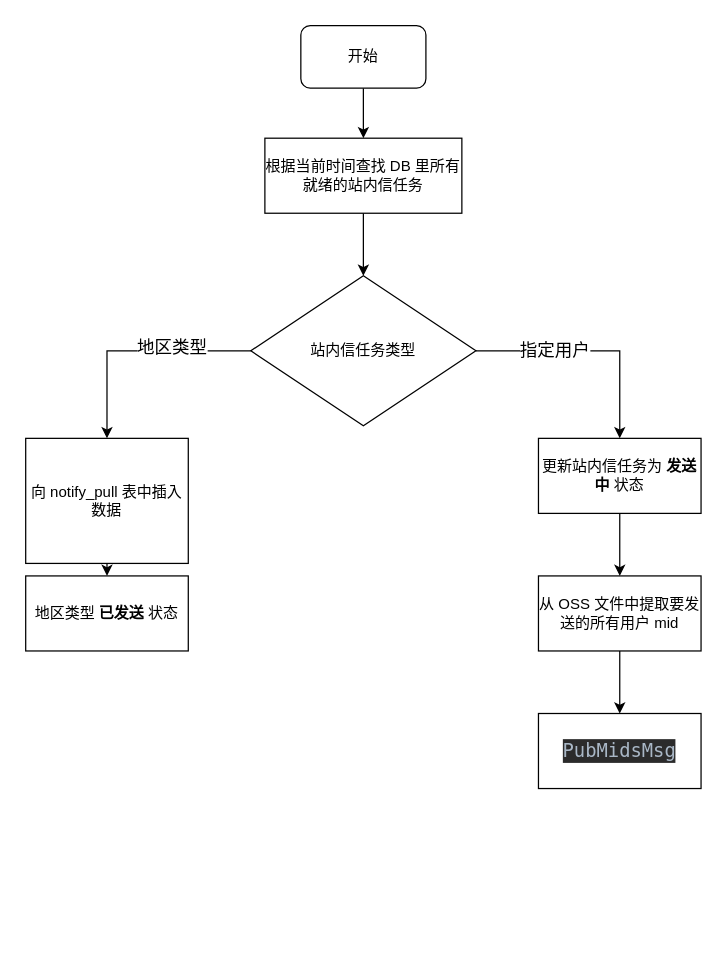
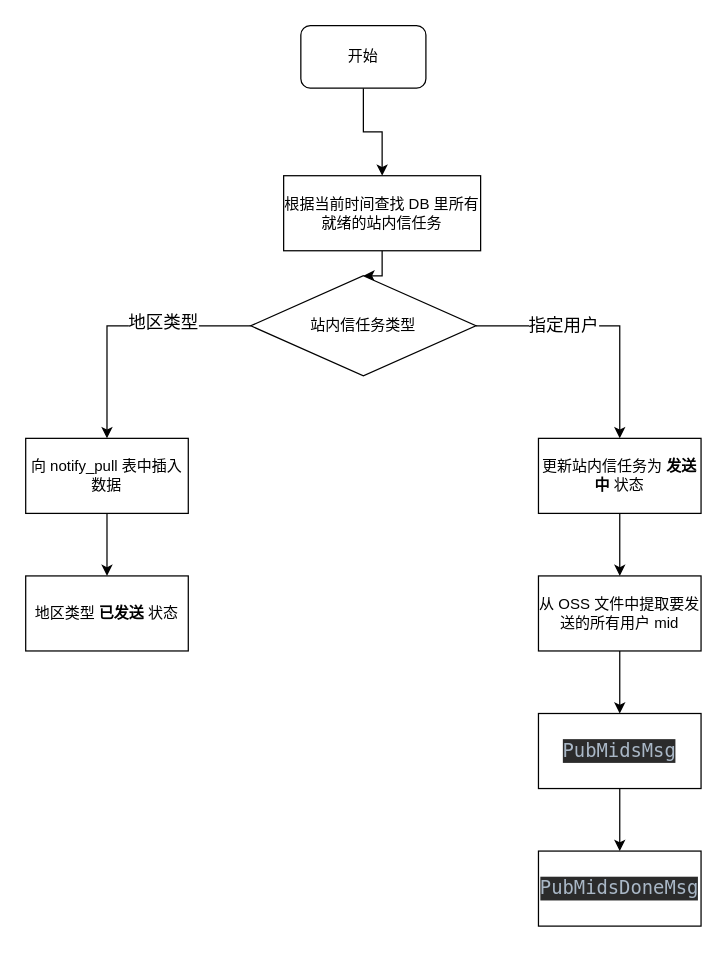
node "根据当前时间查找 DB 里所有就绪的站内信任务": moved (363, 176) -> (382, 213)
node "站内信任务类型": size 225x150 -> 225x100
node "向 notify_pull 表中插入数据": size 163x125 -> 163x75
edge "PubMidsMsg" -> "PubMidsDoneMsg": added
node "PubMidsDoneMsg": added
